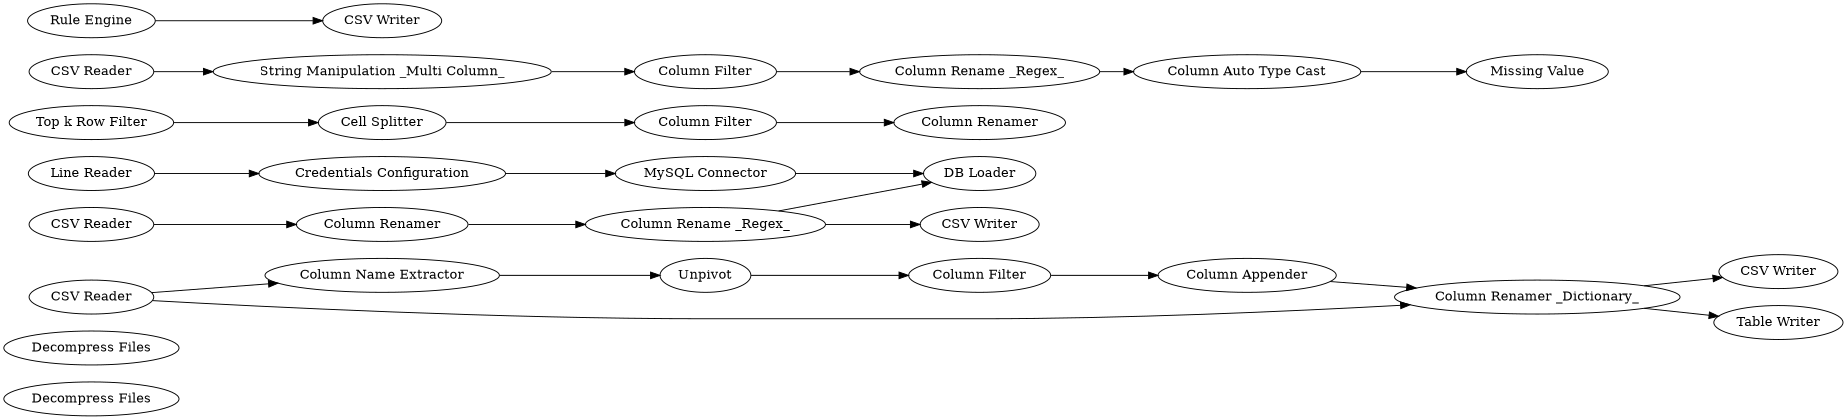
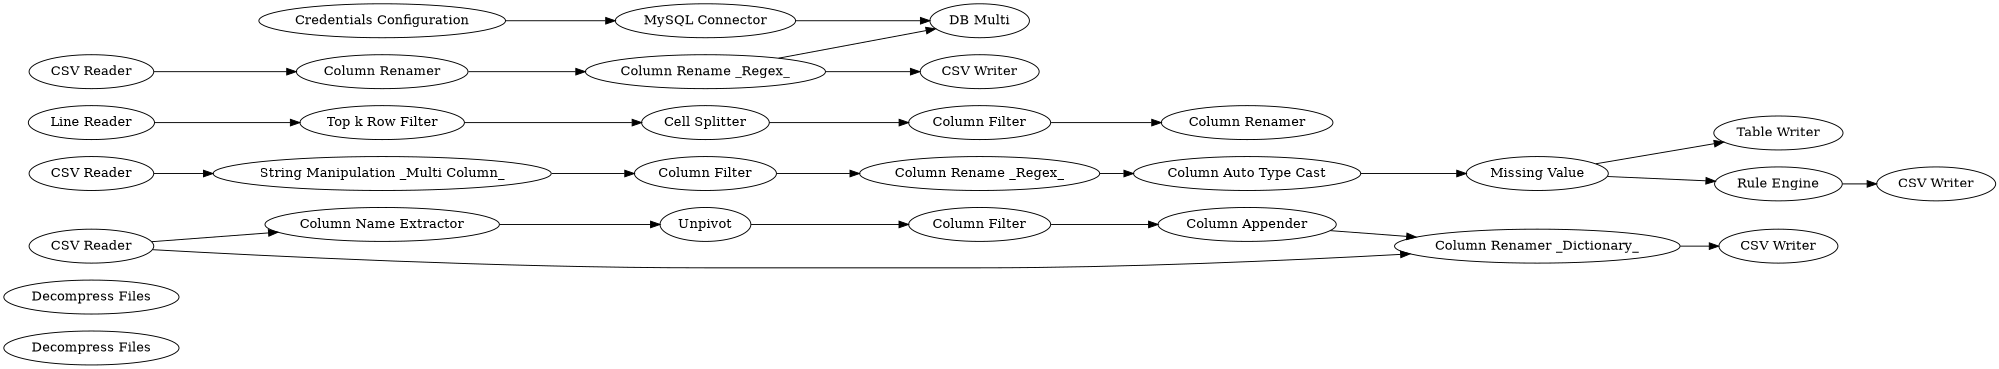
edge "Line Reader" -> "Credentials Configuration": now "Line Reader" -> "Top k Row Filter"
node "DB Loader": label "DB Loader" -> "DB Multi"
edge "Missing Value" -> "Rule Engine": added
edge "Column Renamer _Dictionary_" -> "Table Writer": now "Missing Value" -> "Table Writer"
